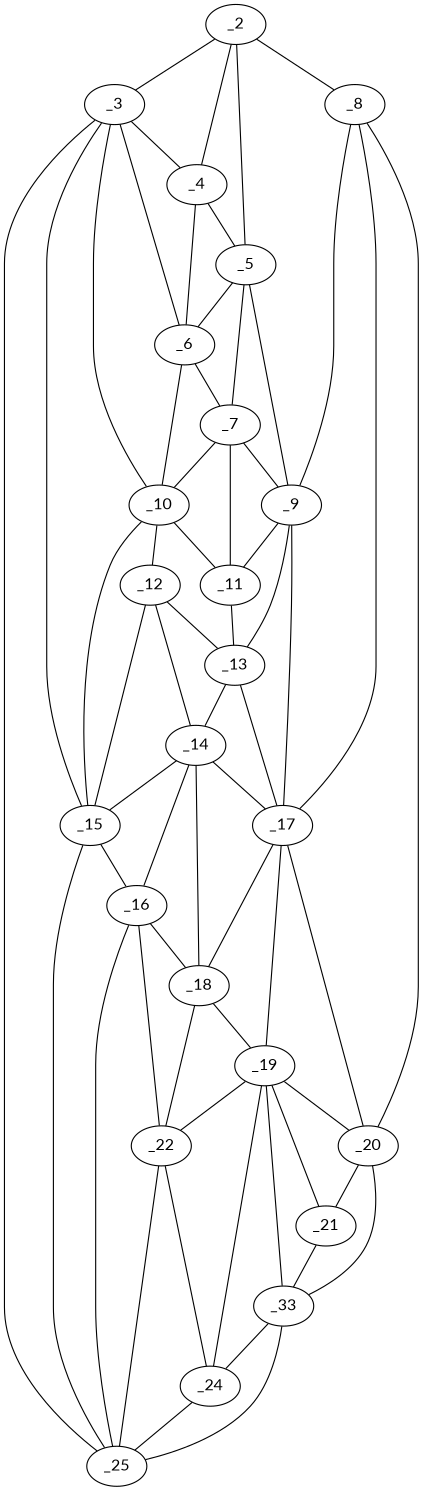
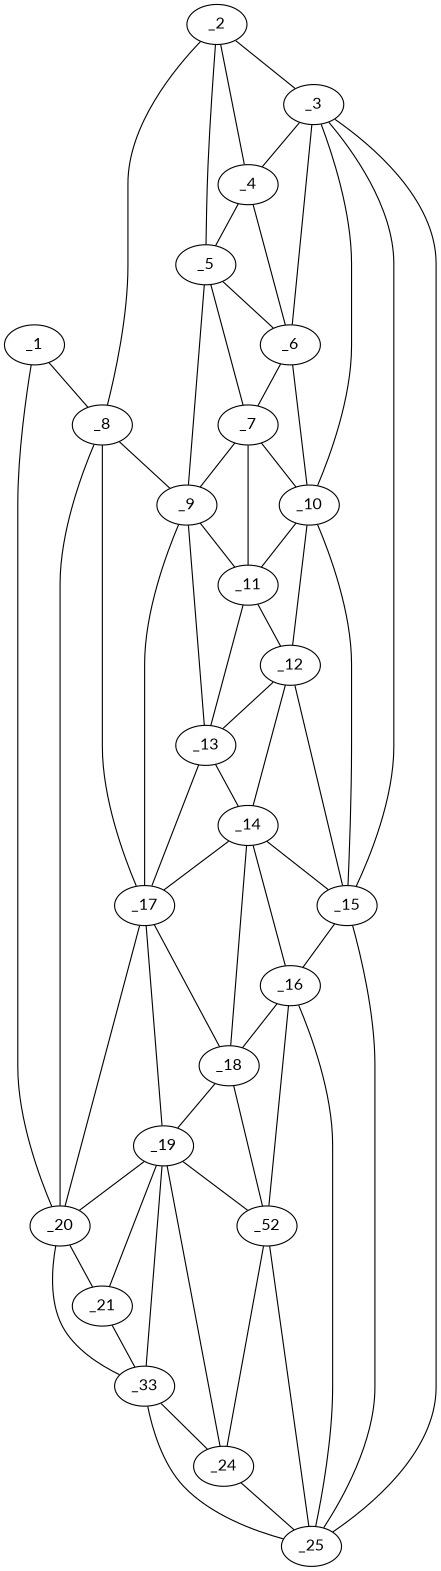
node "_1": added
edge "_11" -- "_12": added
node "_22": label "_22" -> "_52"
